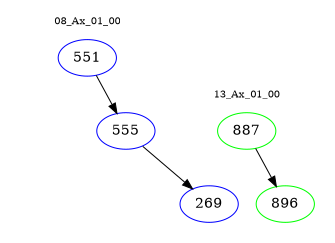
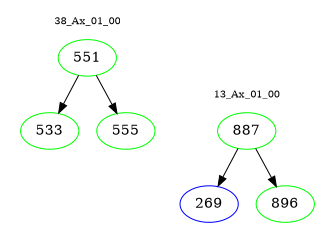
cluster "08_Ax_01_00": label "08_Ax_01_00" -> "38_Ax_01_00"
node "551": color blue -> green
node "533": added
node "555": color blue -> green
edge "555" -> "269": now "887" -> "269"
